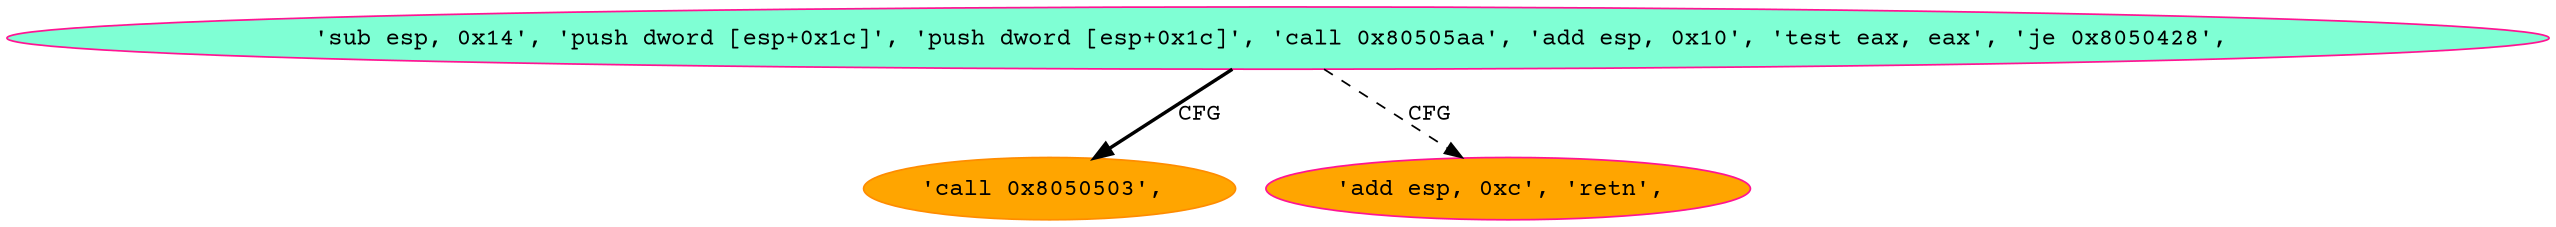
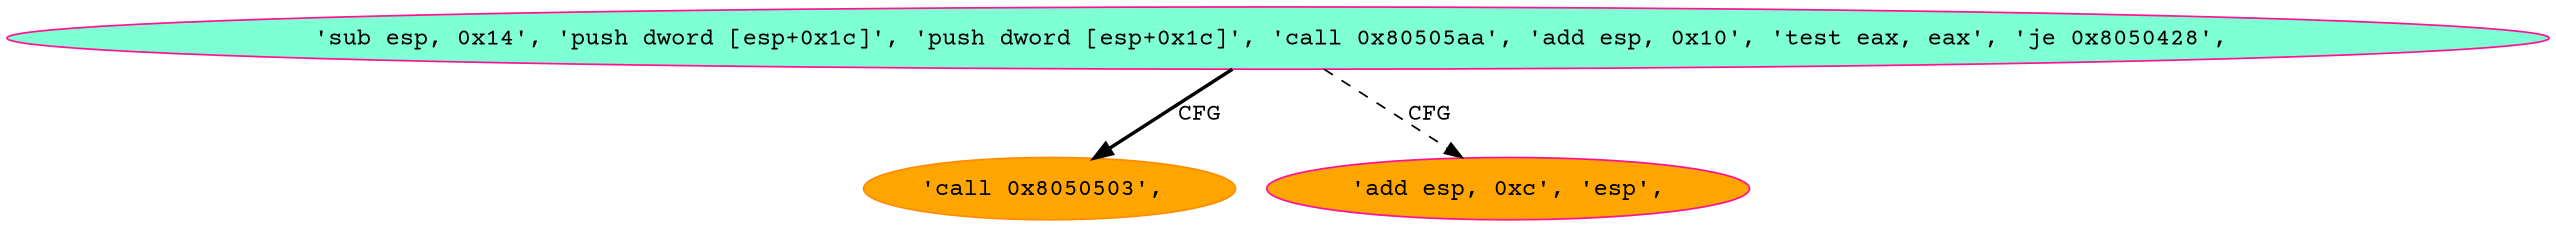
node "'add esp, 0xc', 'retn',": label "'add esp, 0xc', 'retn'," -> "'add esp, 0xc', 'esp',"
